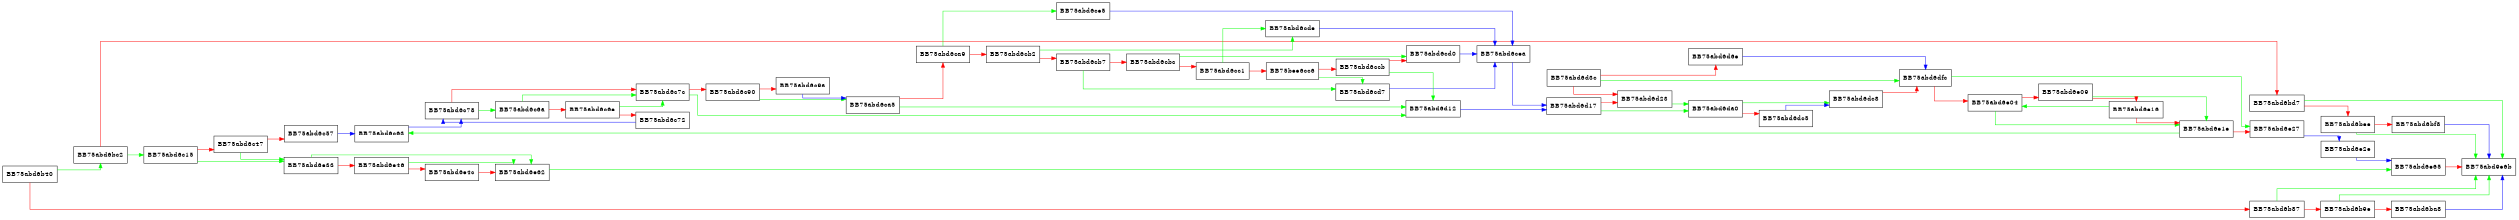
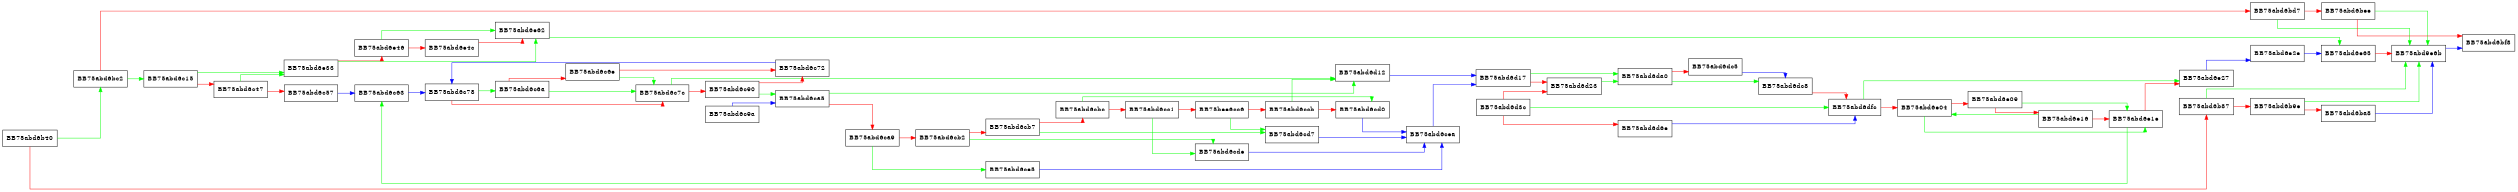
edge "BB75abd6c90" -> "BB75abd6c9a": now "BB75abd6c90" -> "BB75abd6c72"
edge "BB75abd6bf8" -> "BB75abd9e6b": reversed
